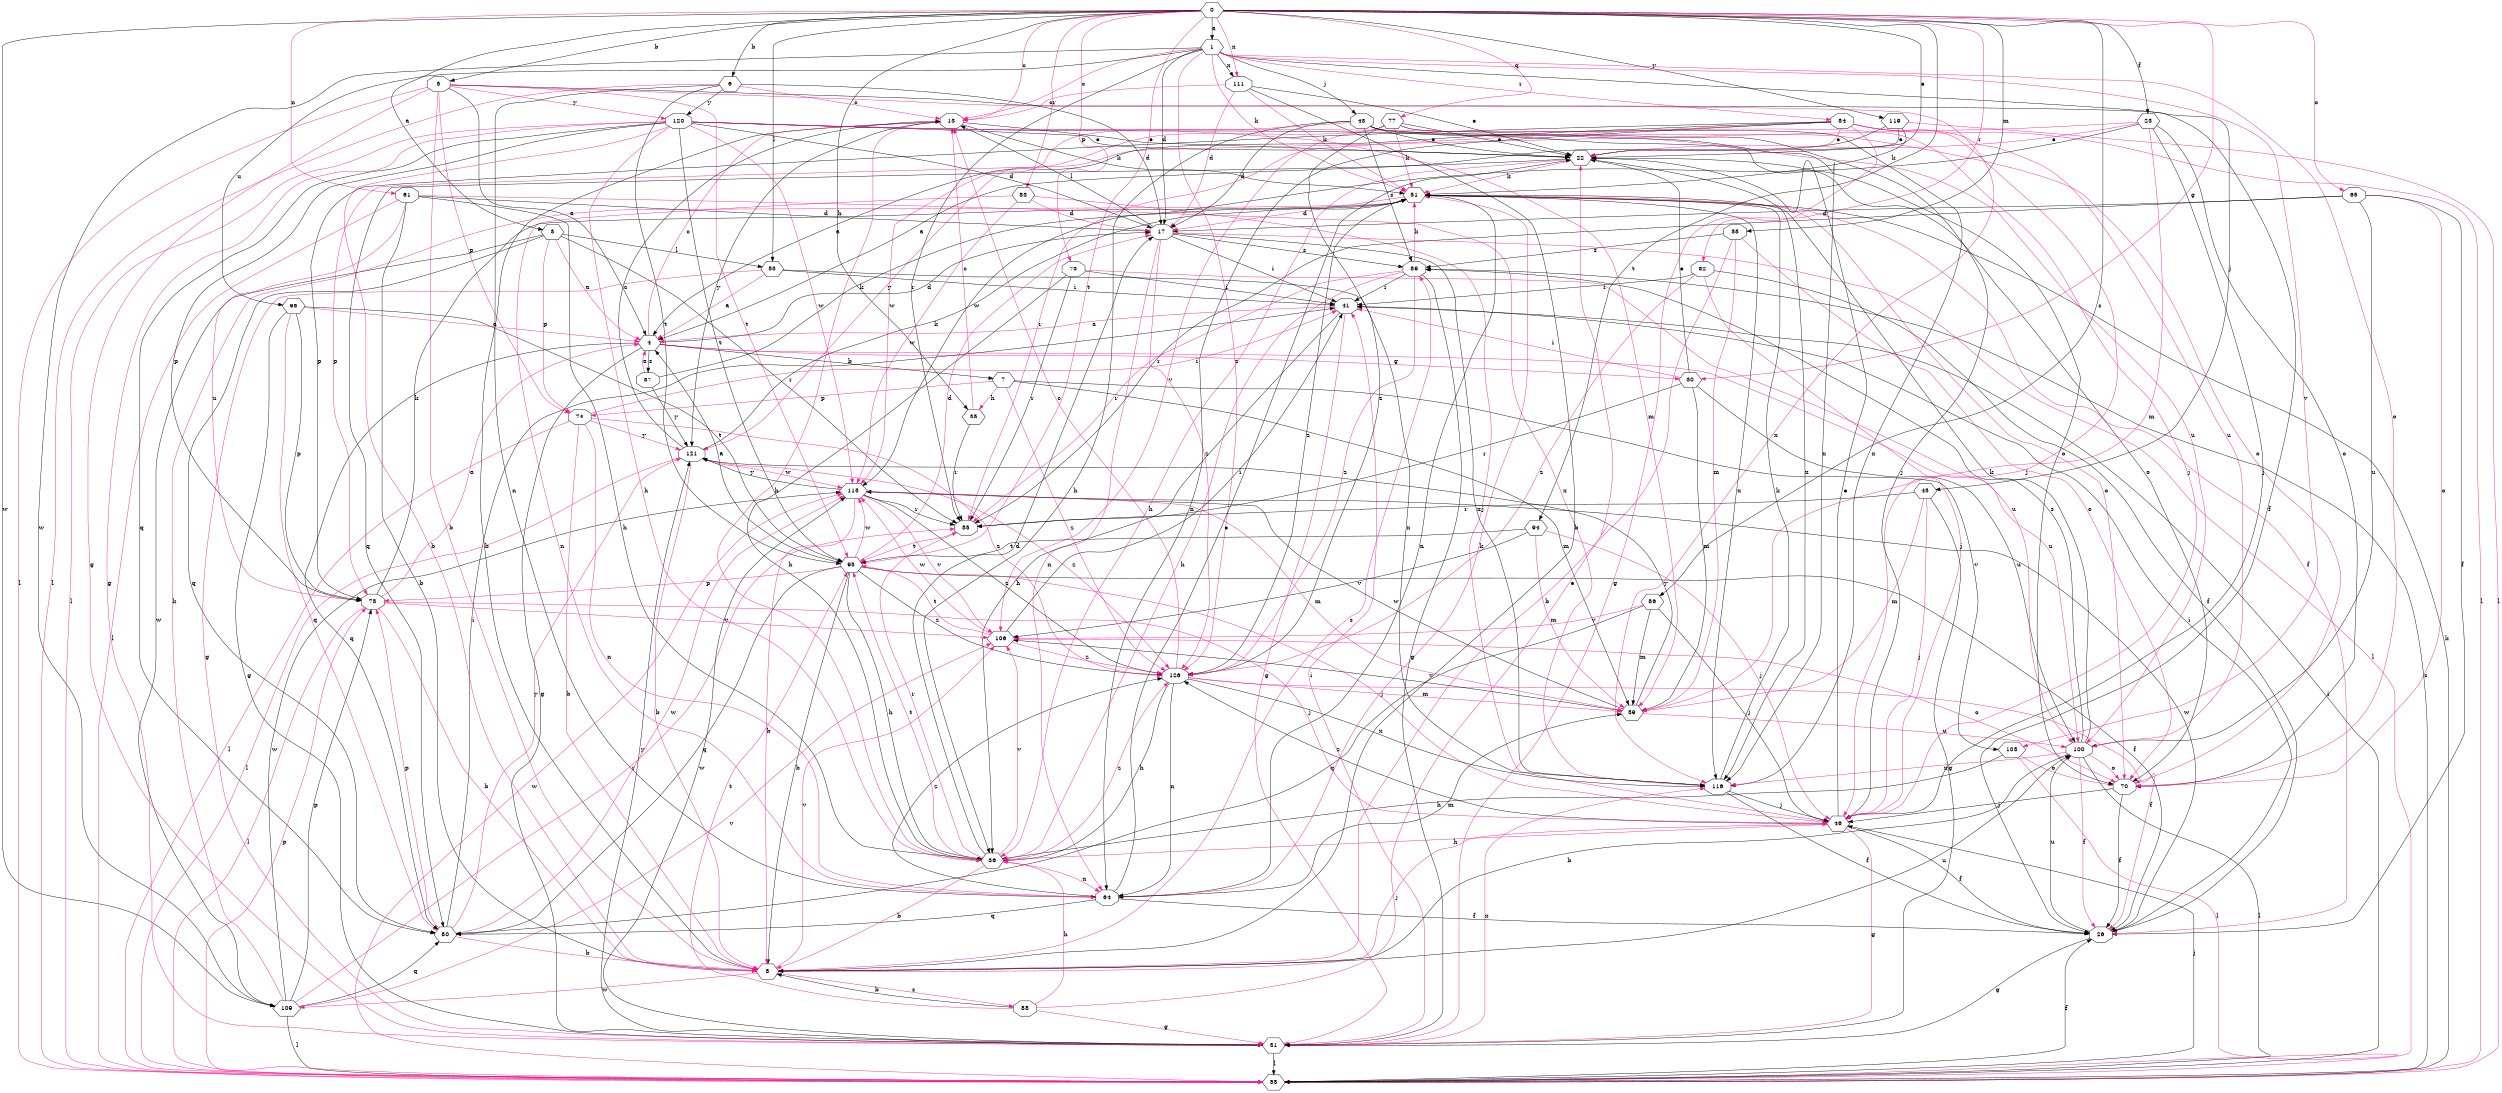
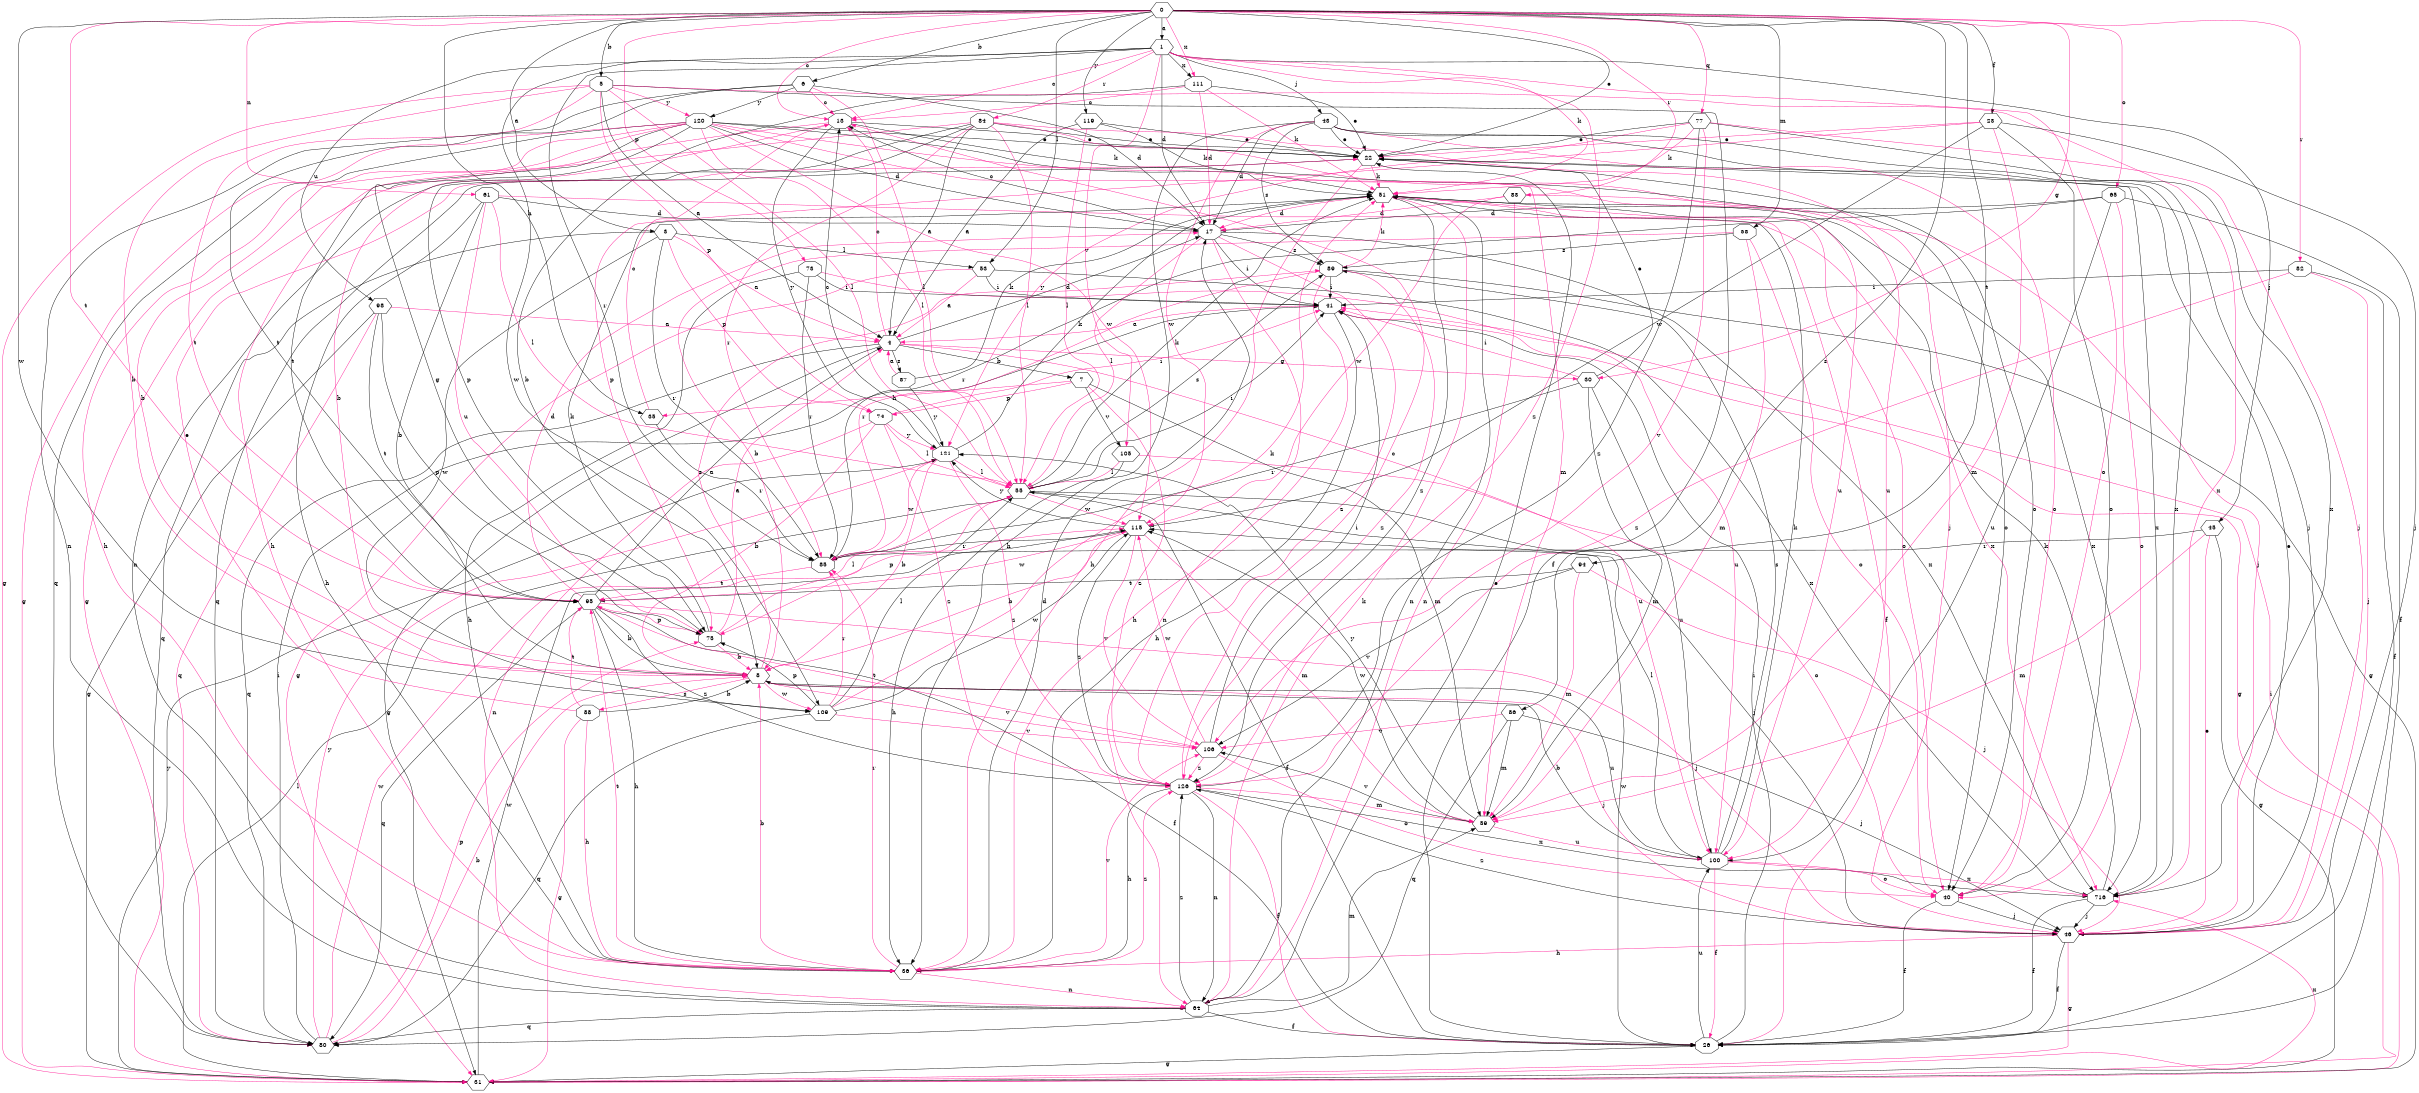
edge "84" -> "22": color deeppink -> black
edge "17" -> "13": label "l" -> "c"
edge "120" -> "75": label "p" -> "g"
edge "13" -> "8": color black -> deeppink
edge "121" -> "115": now "121" -> "85"
edge "75" -> "106": removed, label "v"
edge "75" -> "46": removed, label "j"
edge "45" -> "46": label "j" -> "e"
node "116": label "116" -> "716"
node "70": label "70" -> "40"
